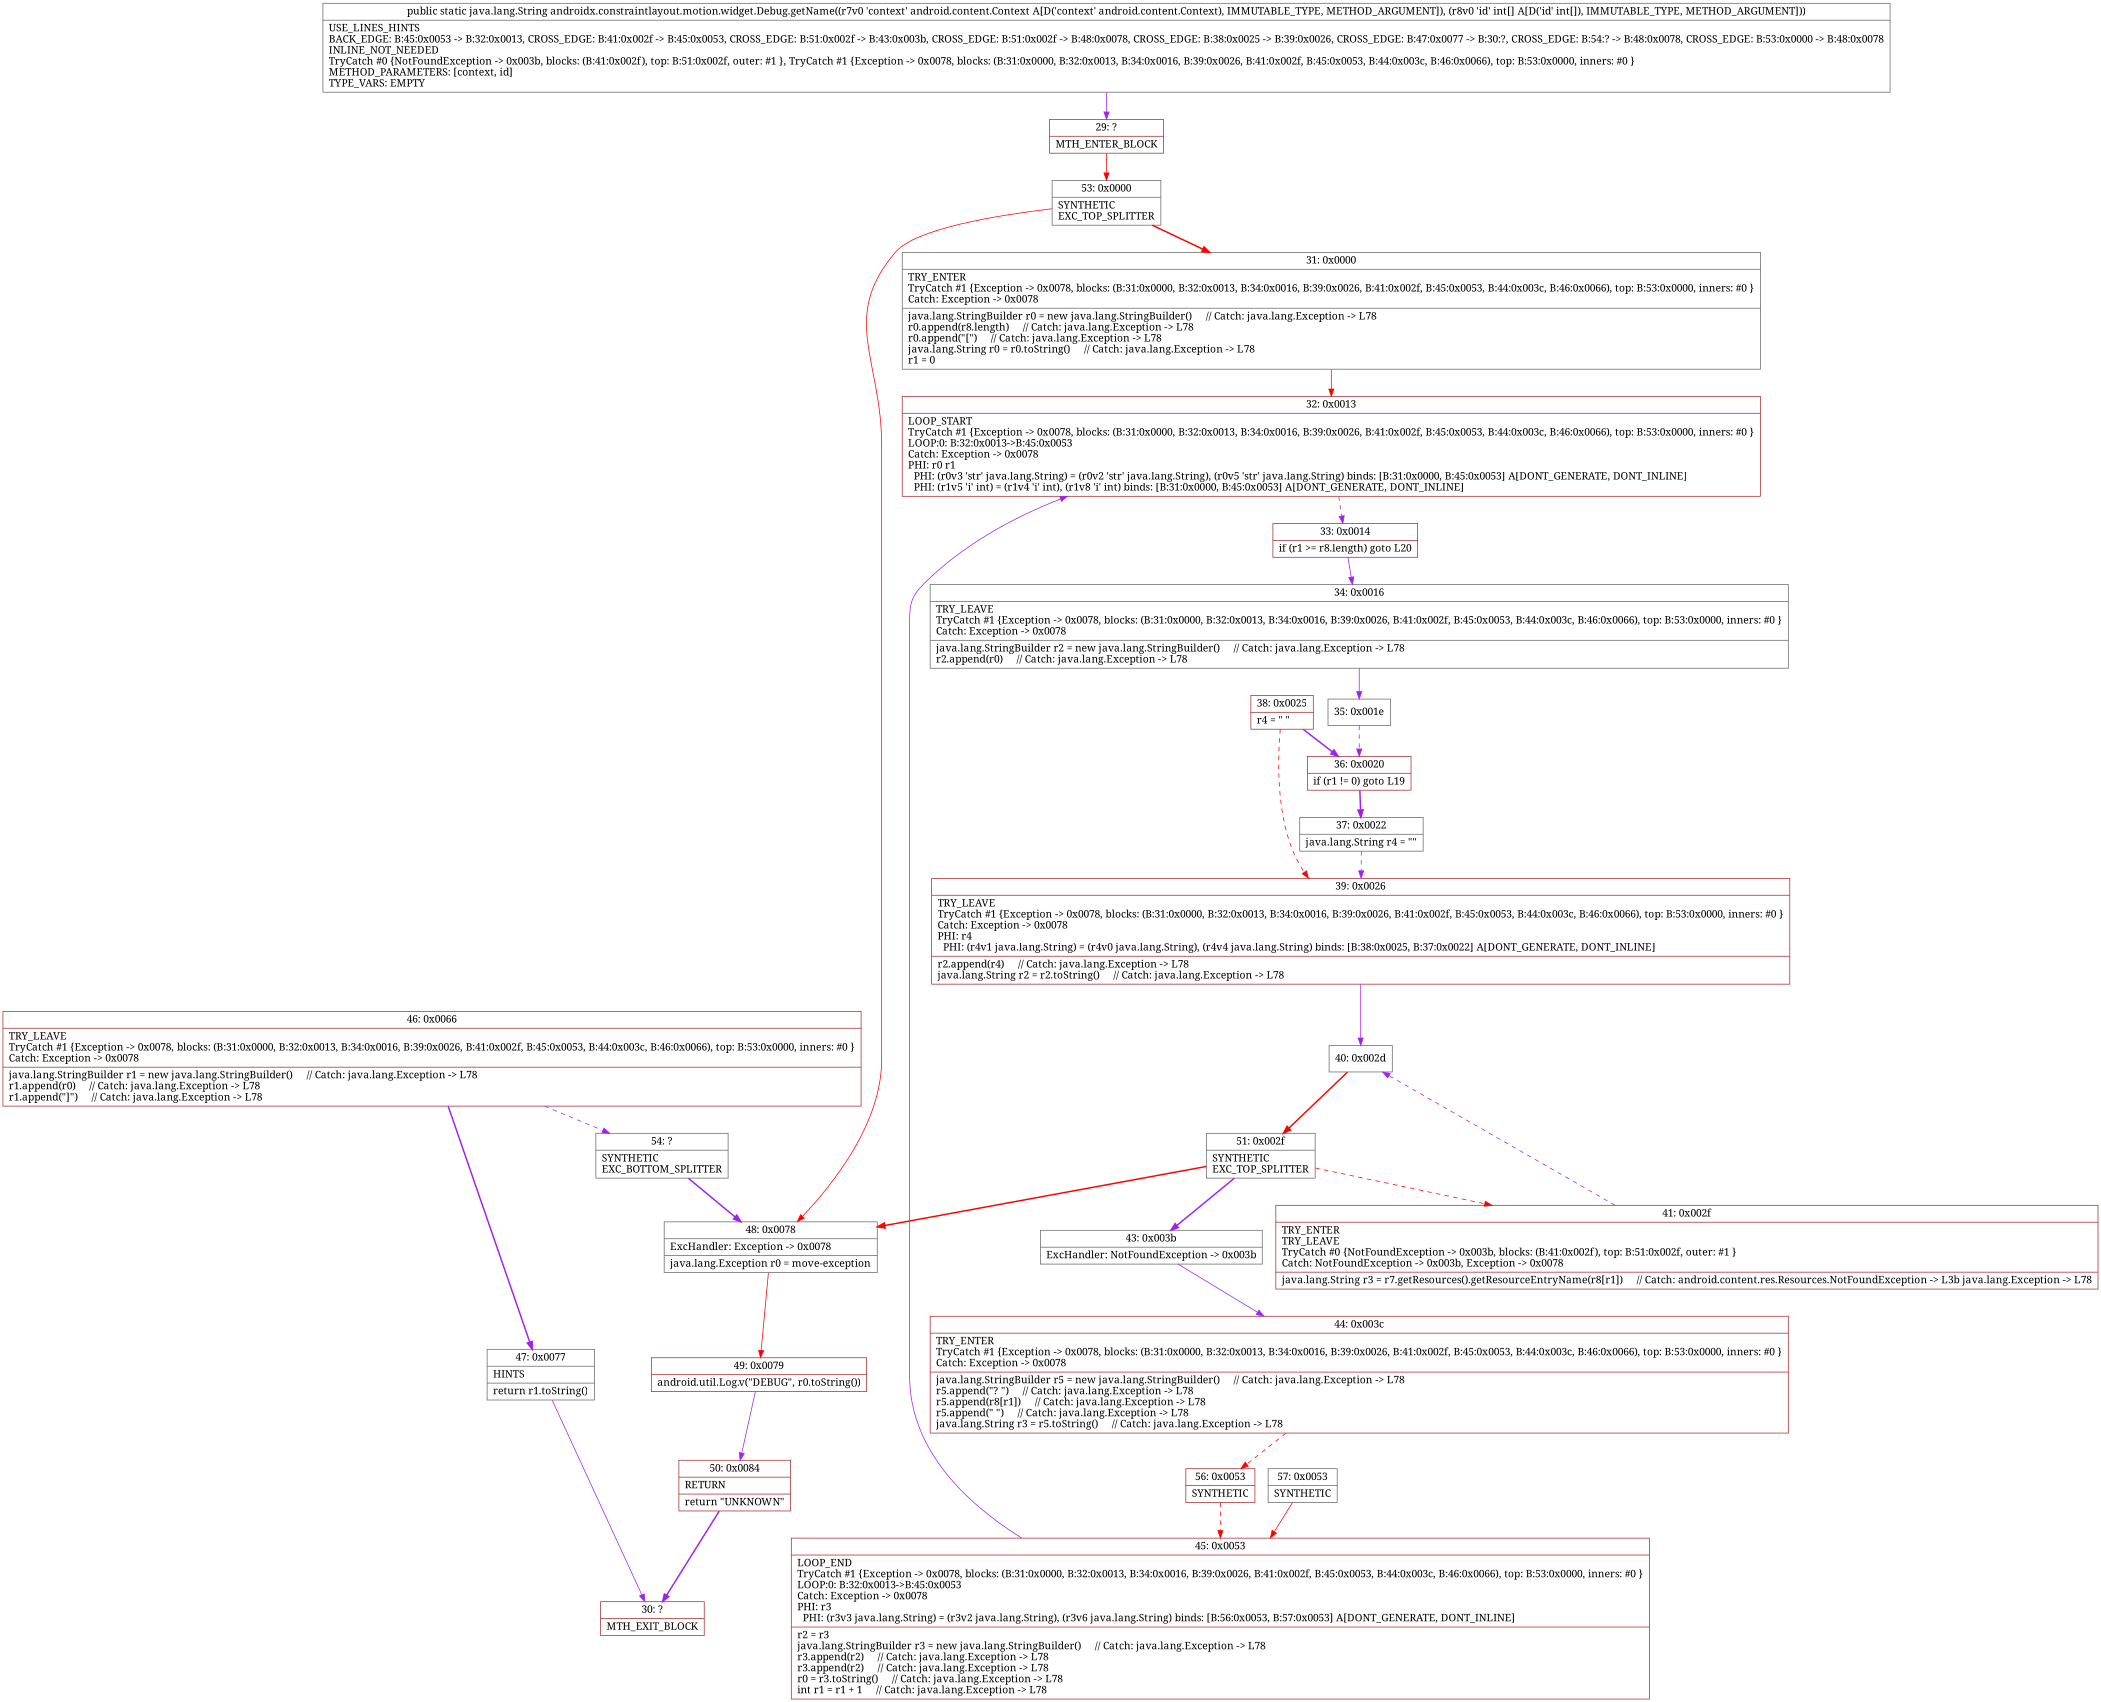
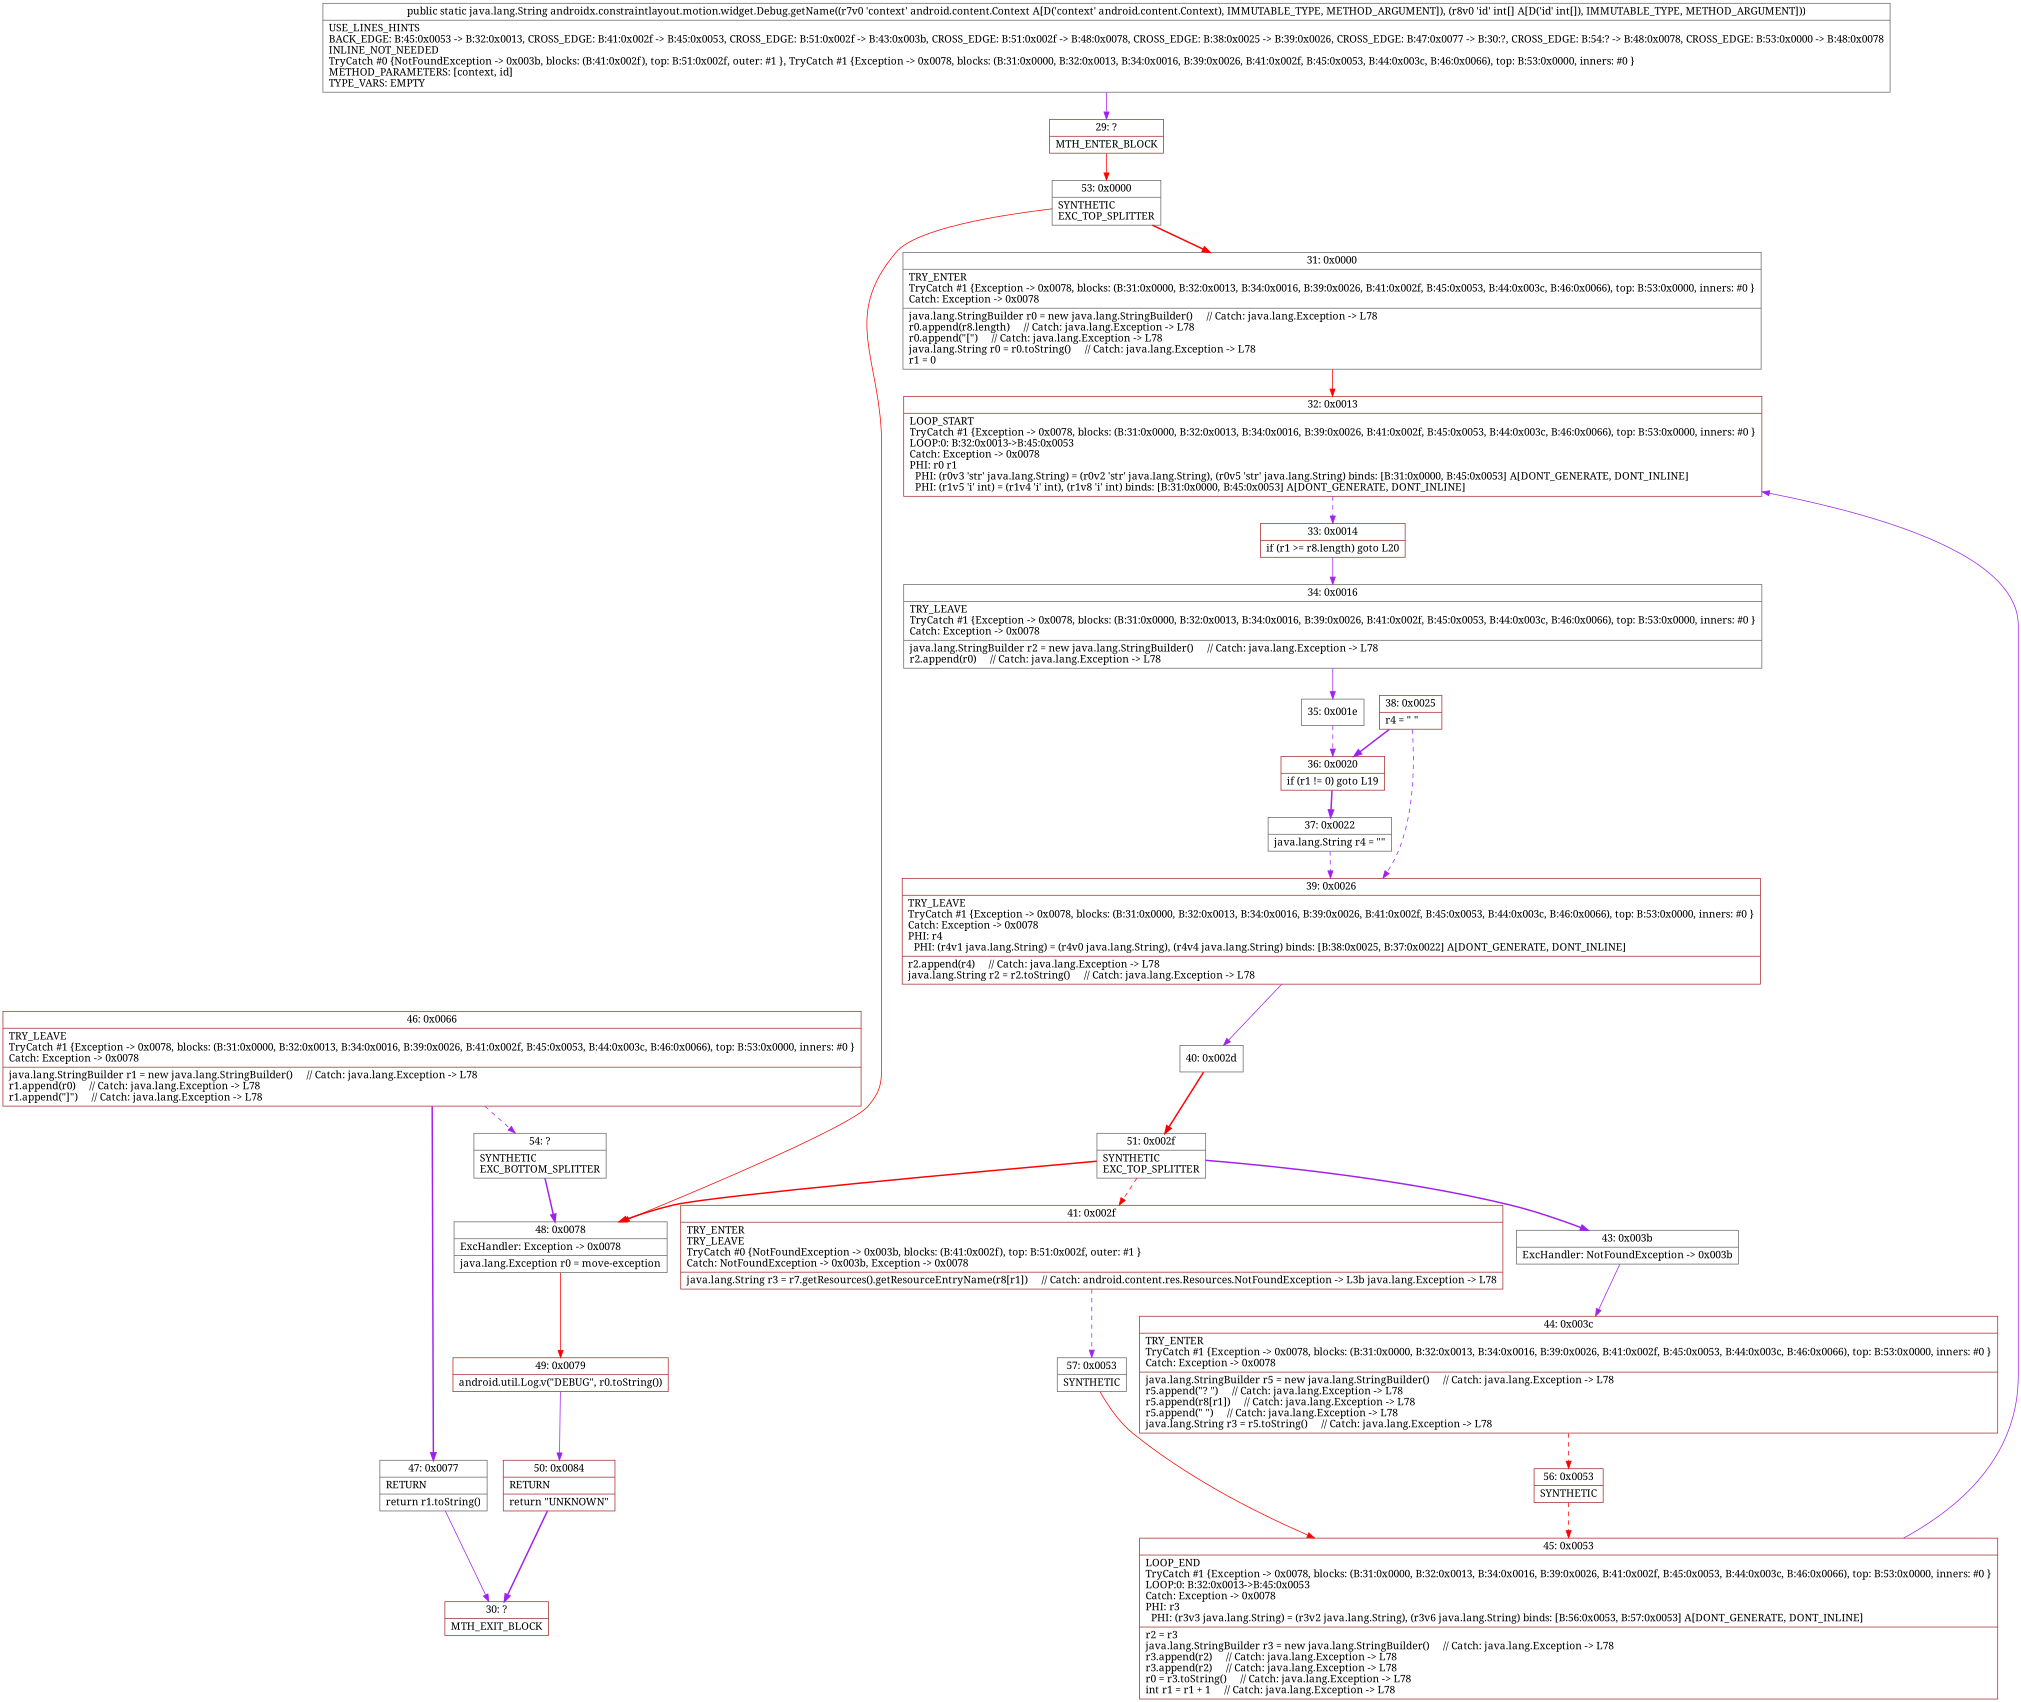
edge "38: 0x0025" -> "39: 0x0026": color red -> purple
edge "41: 0x002f" -> "40: 0x002d": now "41: 0x002f" -> "57: 0x0053"
node "47: 0x0077": text "HINTS" -> "RETURN"
